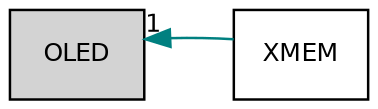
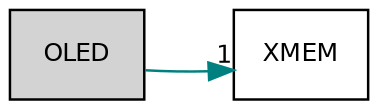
edge "XMEM" -> "OLED": reversed
